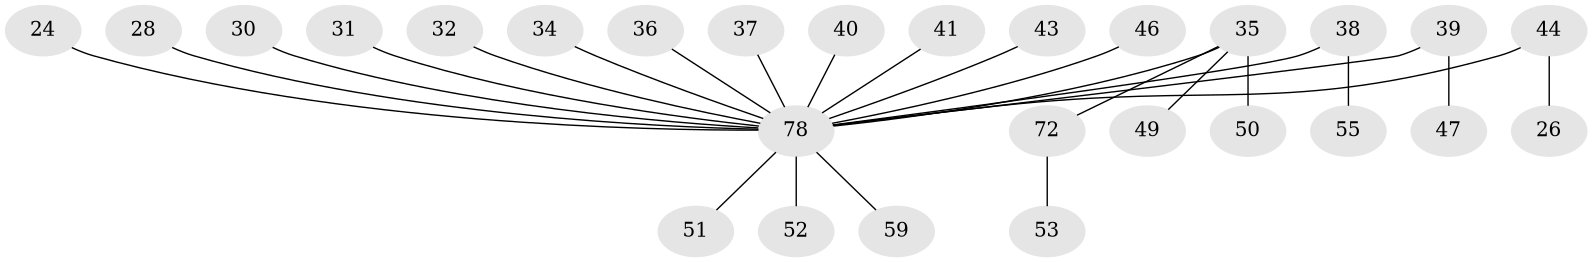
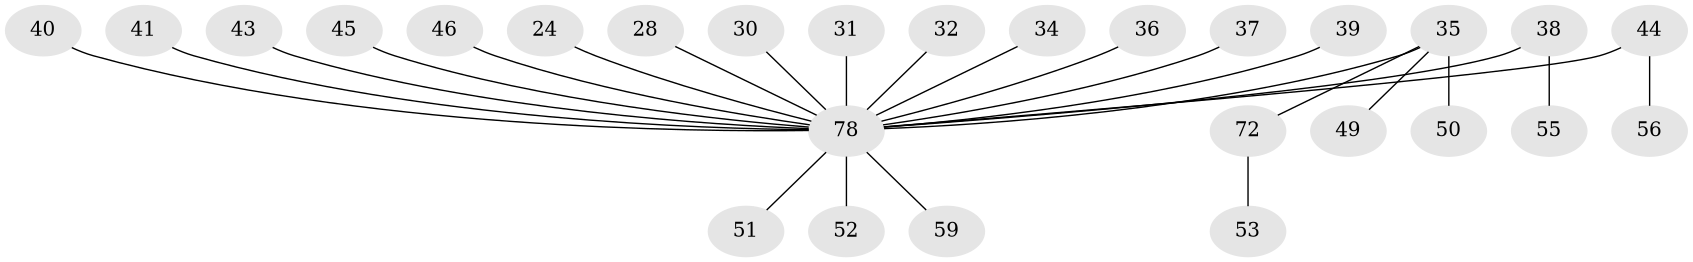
node "45": added
node "47": removed
node "26": label "26" -> "56"
